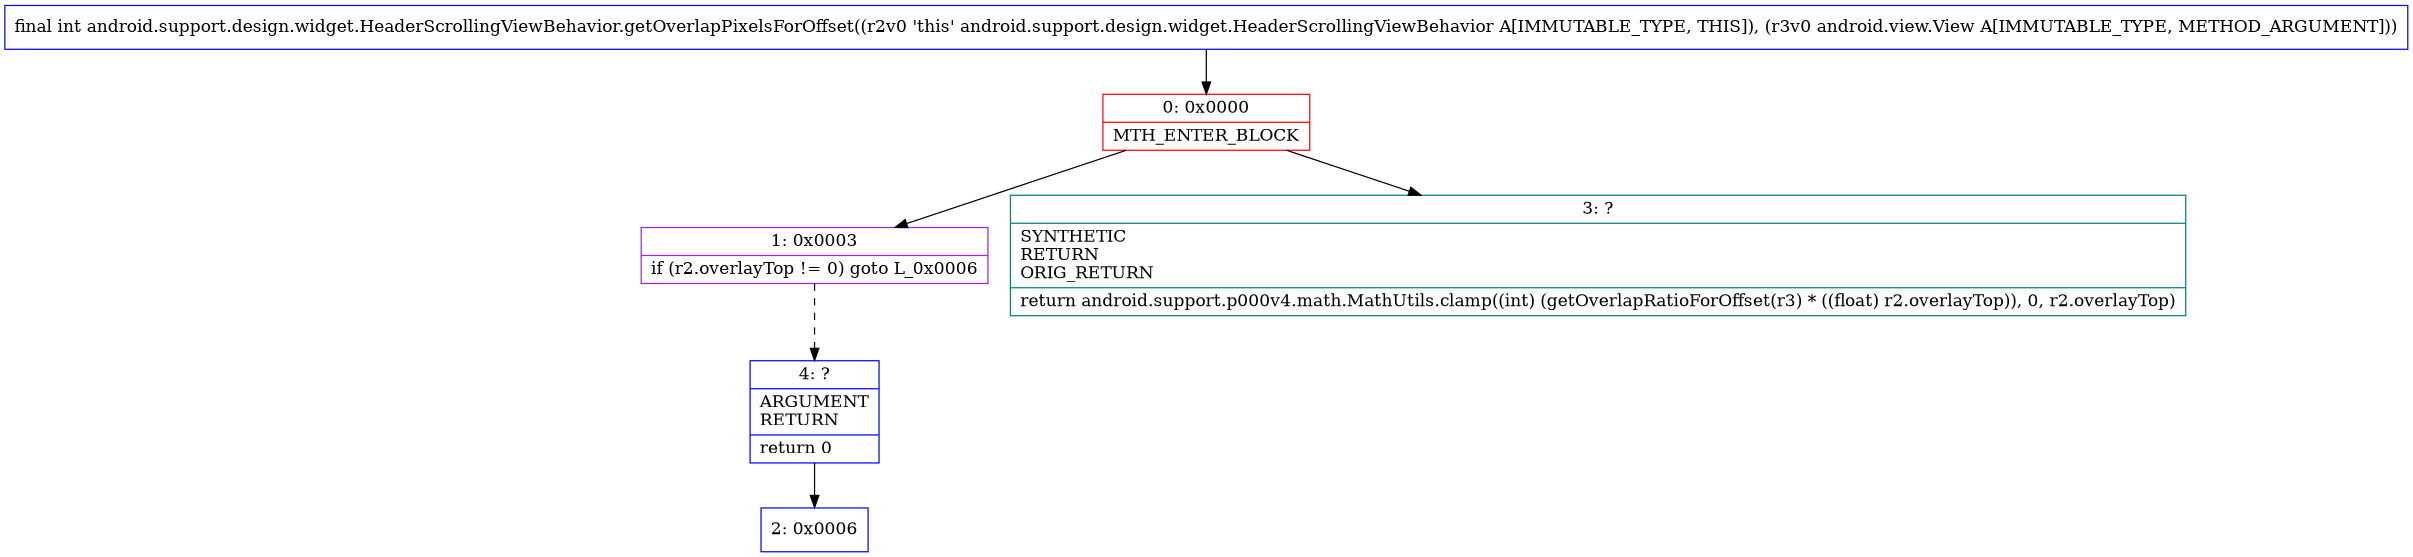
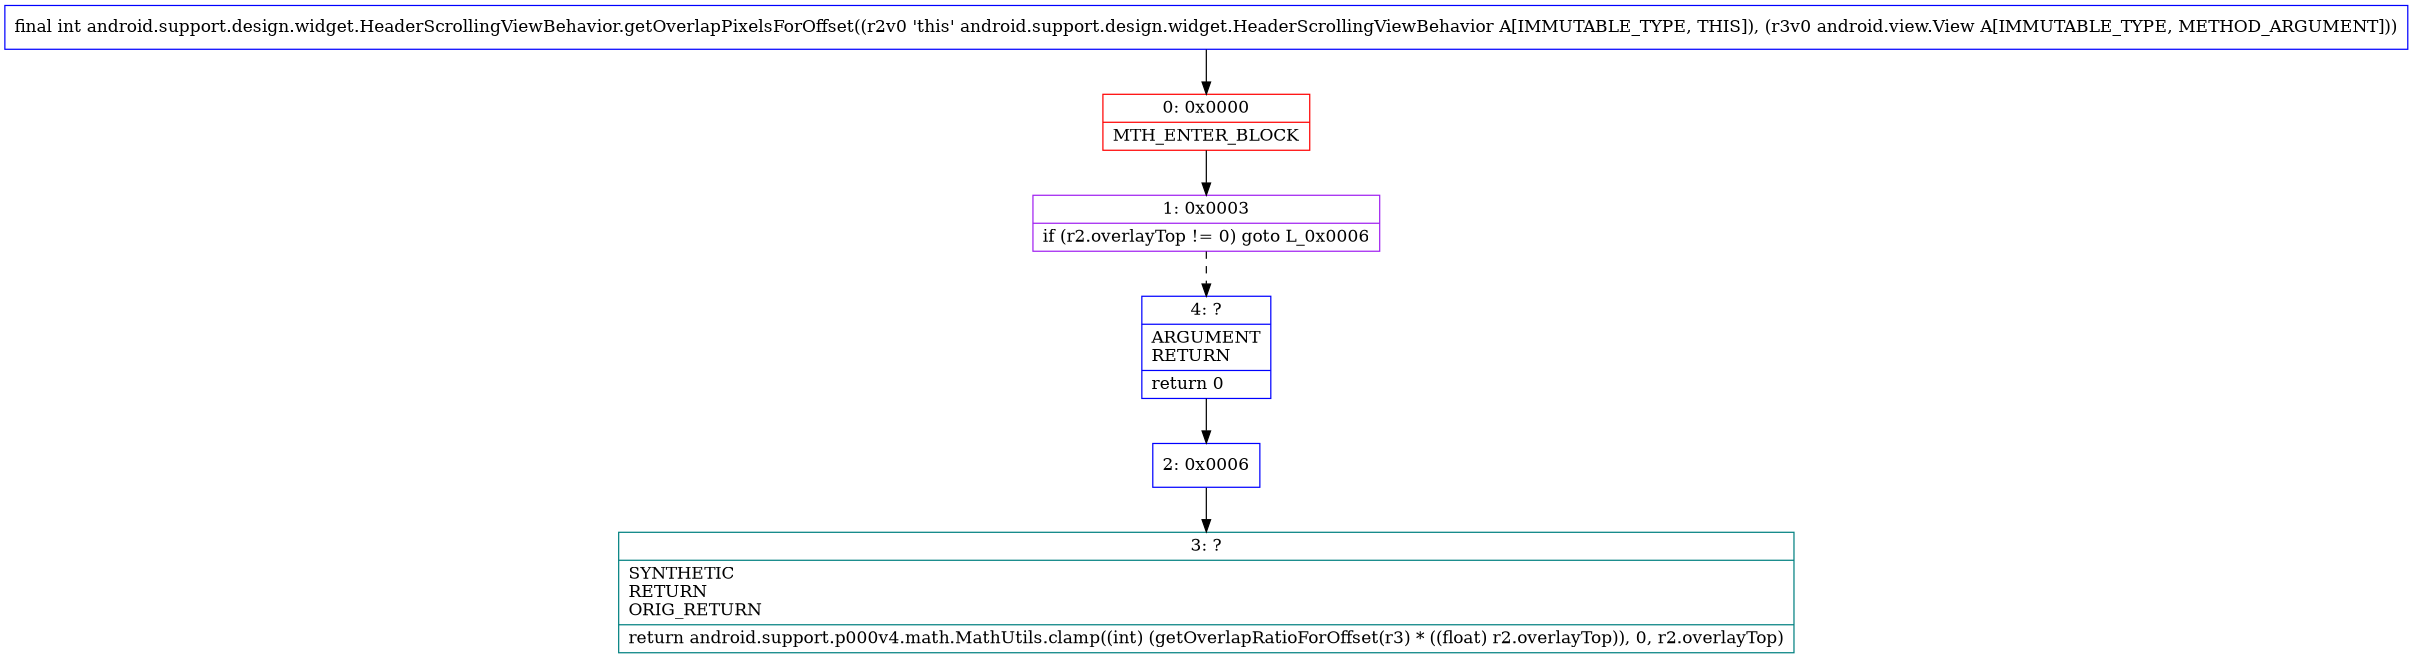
edge "0: 0x0000" -> "3: ?": now "2: 0x0006" -> "3: ?"
